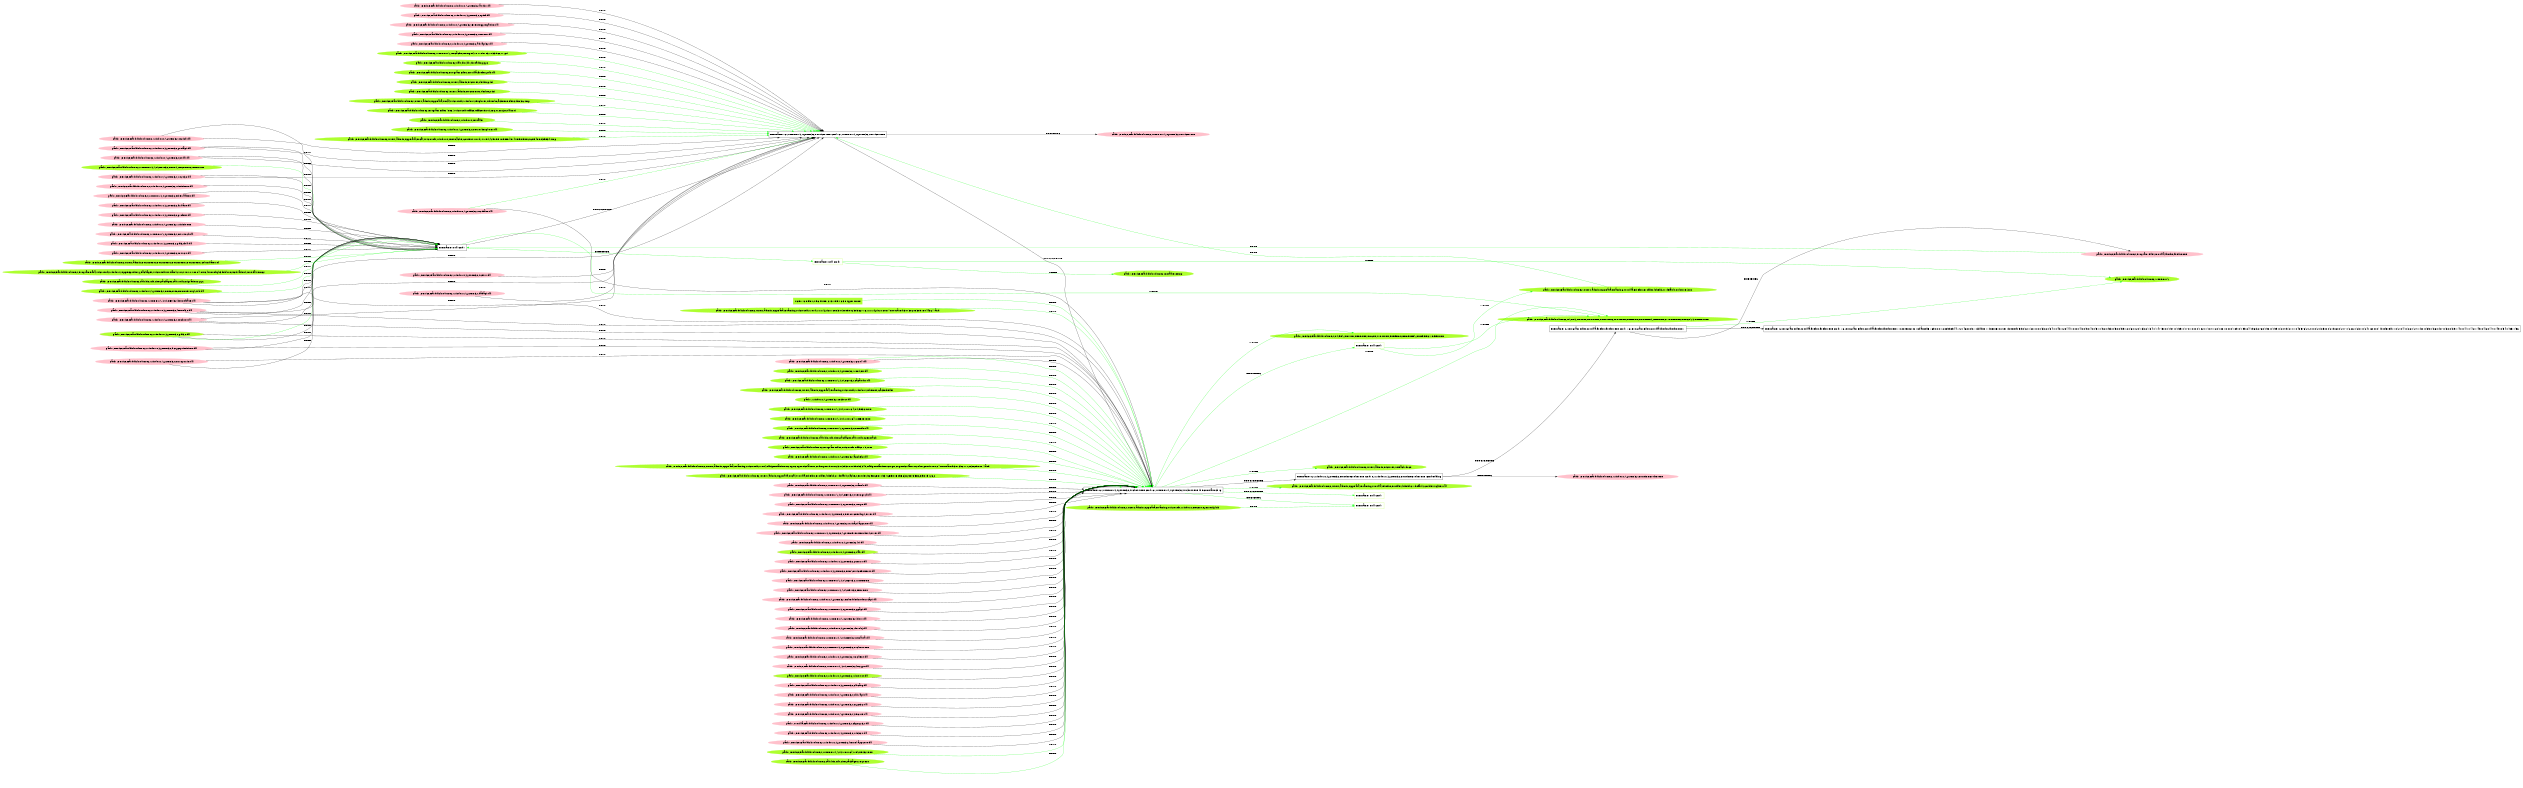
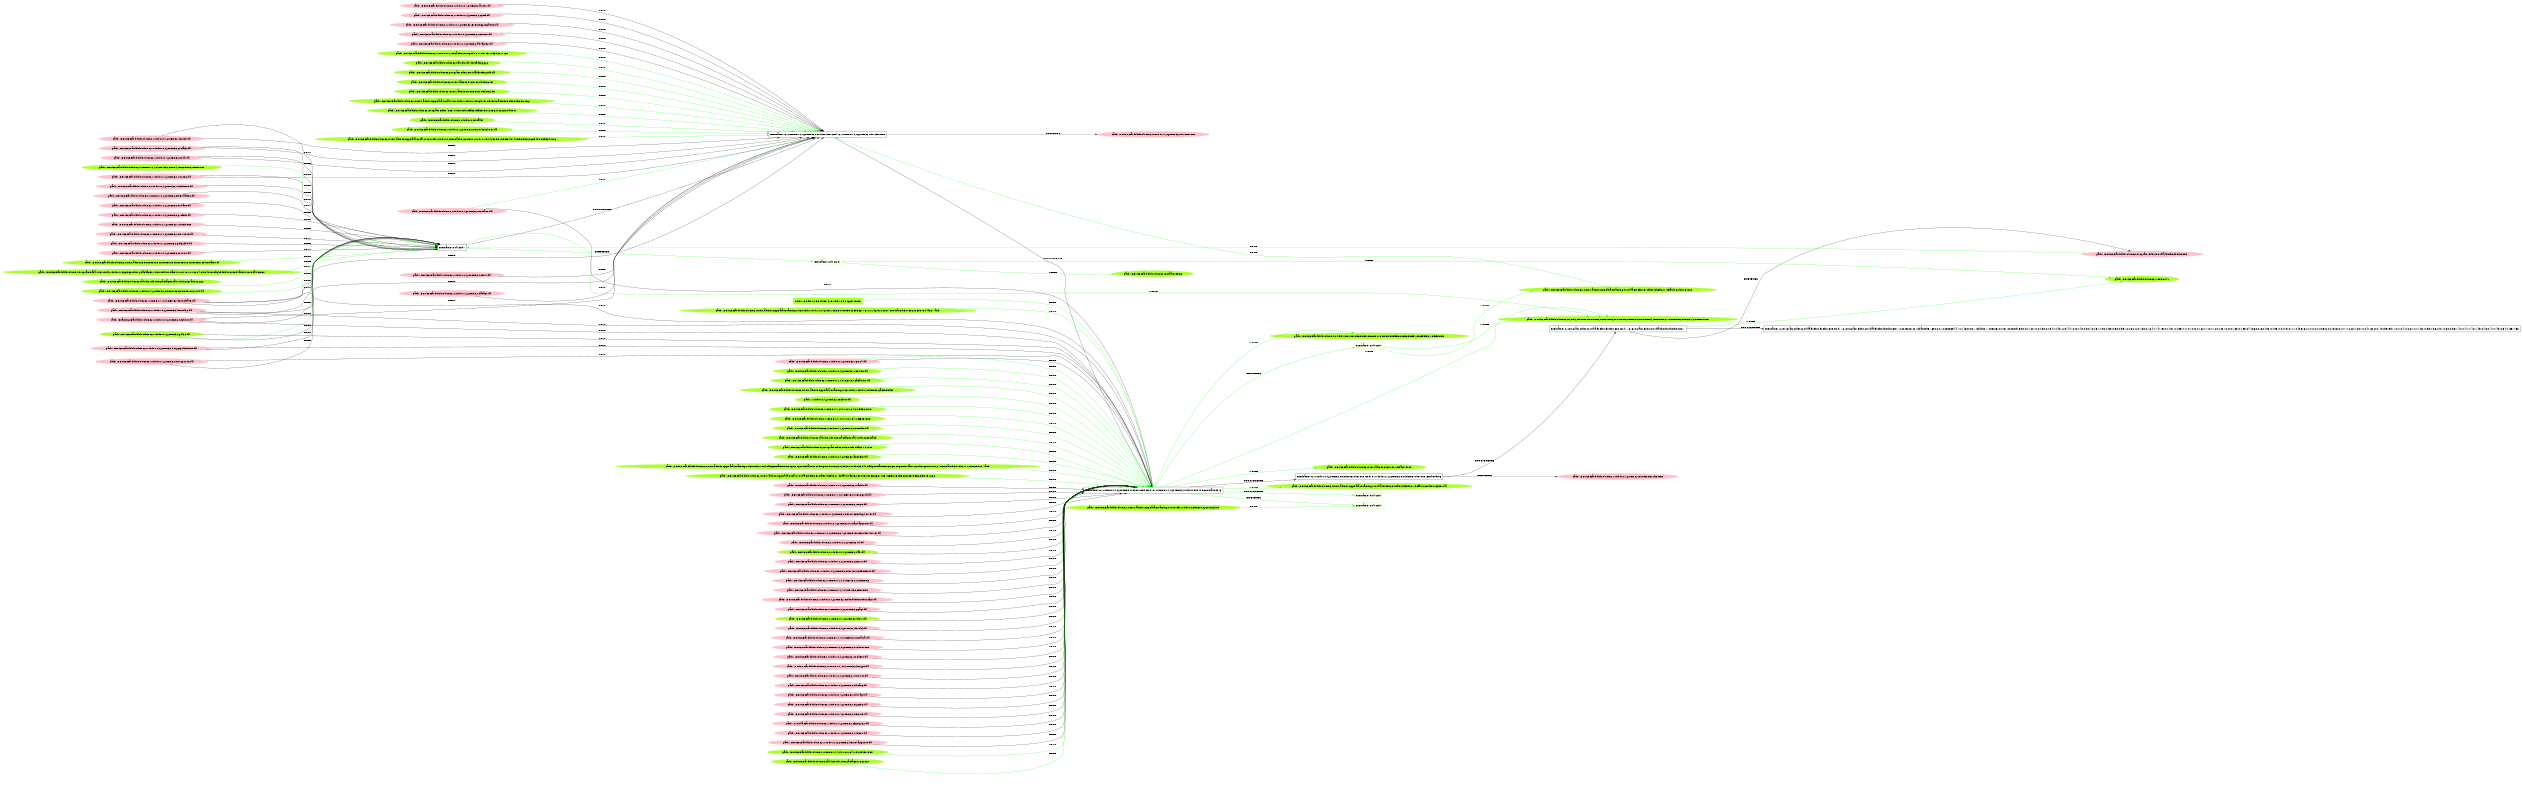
node "path: /Device/HarddiskVolume2/Windows/System32/sechost.dll": label "path: /Device/HarddiskVolume2/Windows/System32/sechost.dll" -> "path: /Roaming/HarddiskVolume2/Windows/System32/sechost.dll"
node "path: /Device/HarddiskVolume2/WINDOWS/system32/bisrv.dll": fillcolor pink -> greenyellow
node "path: /Device/HarddiskVolume2/Windows/System32/wintrust.dll": fillcolor greenyellow -> pink
